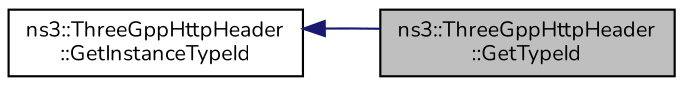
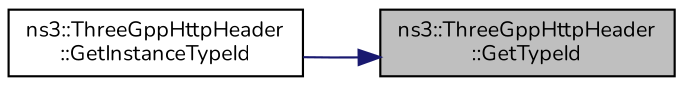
edge "ns3::ThreeGppHttpHeader ::GetTypeId" -> "ns3::ThreeGppHttpHeader ::GetInstanceTypeId": reversed
